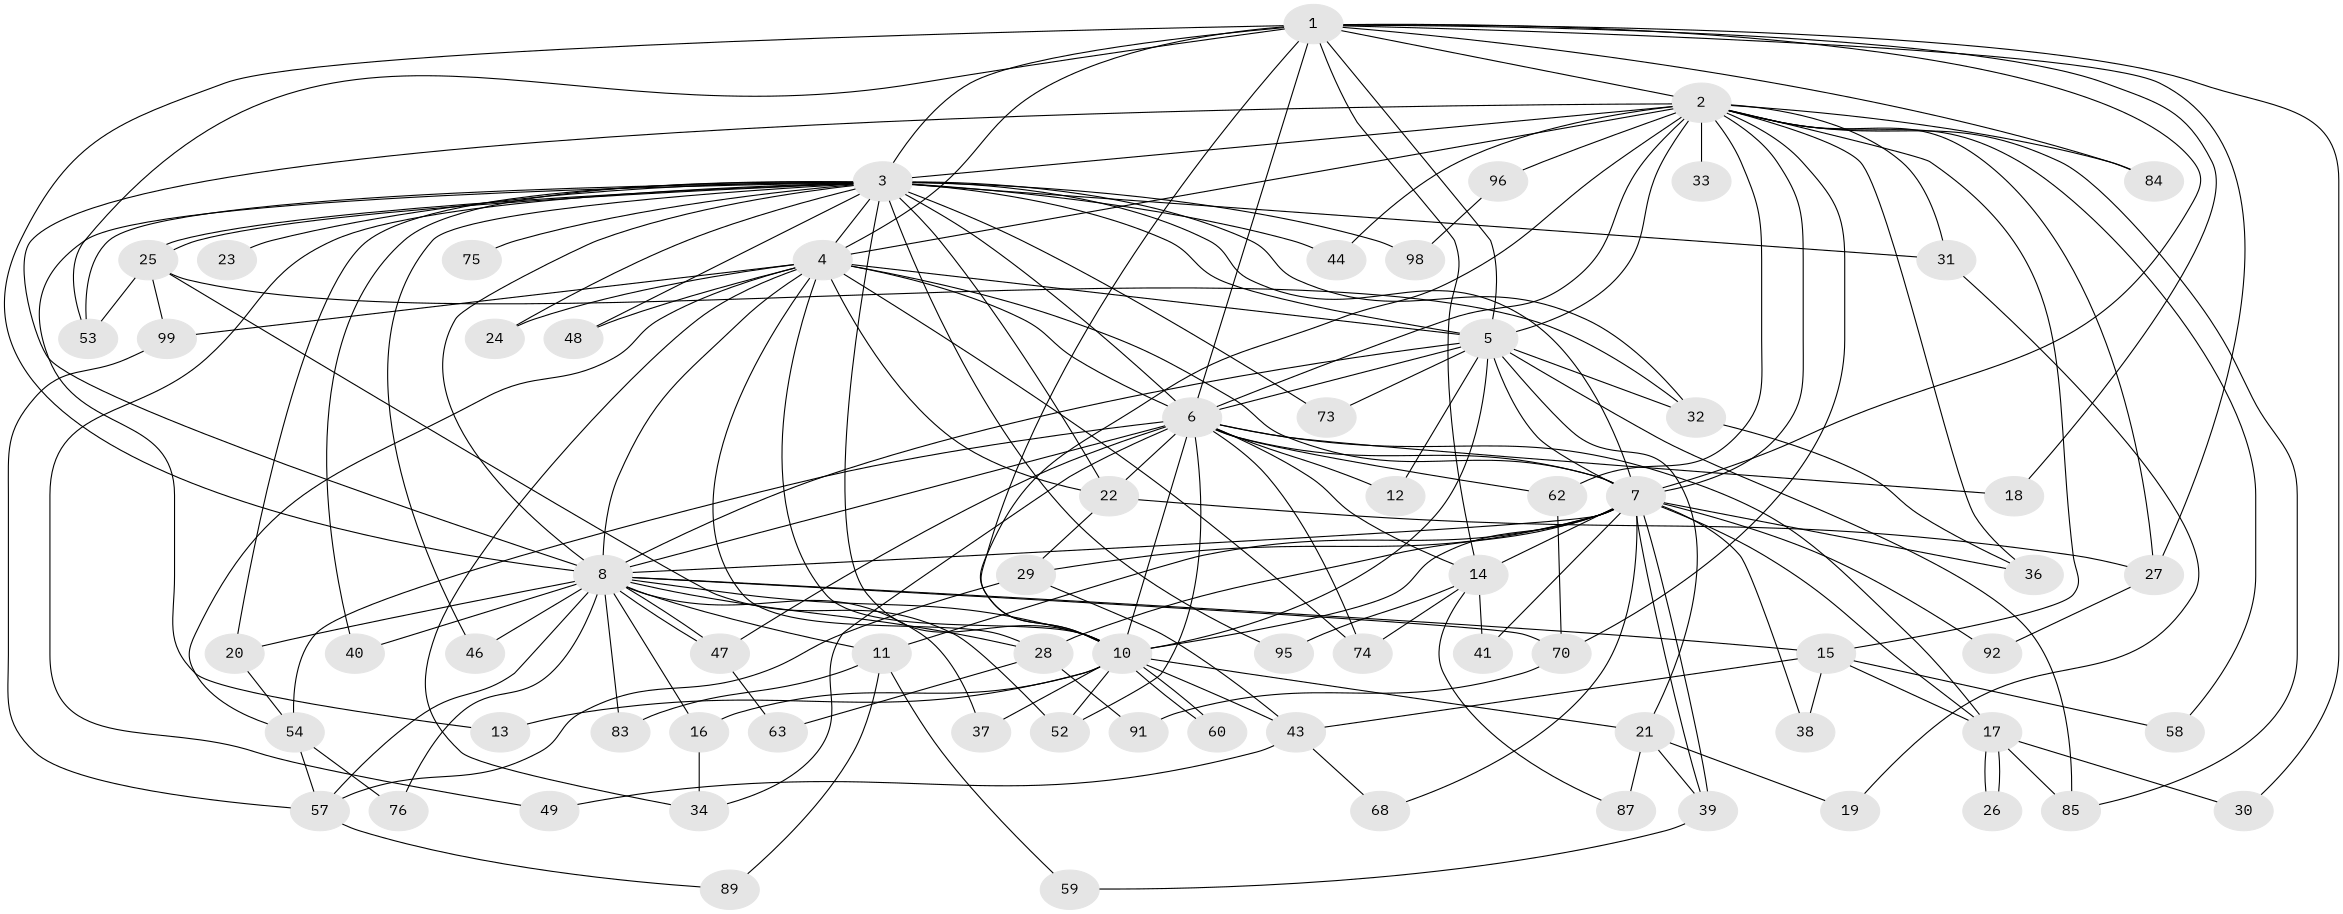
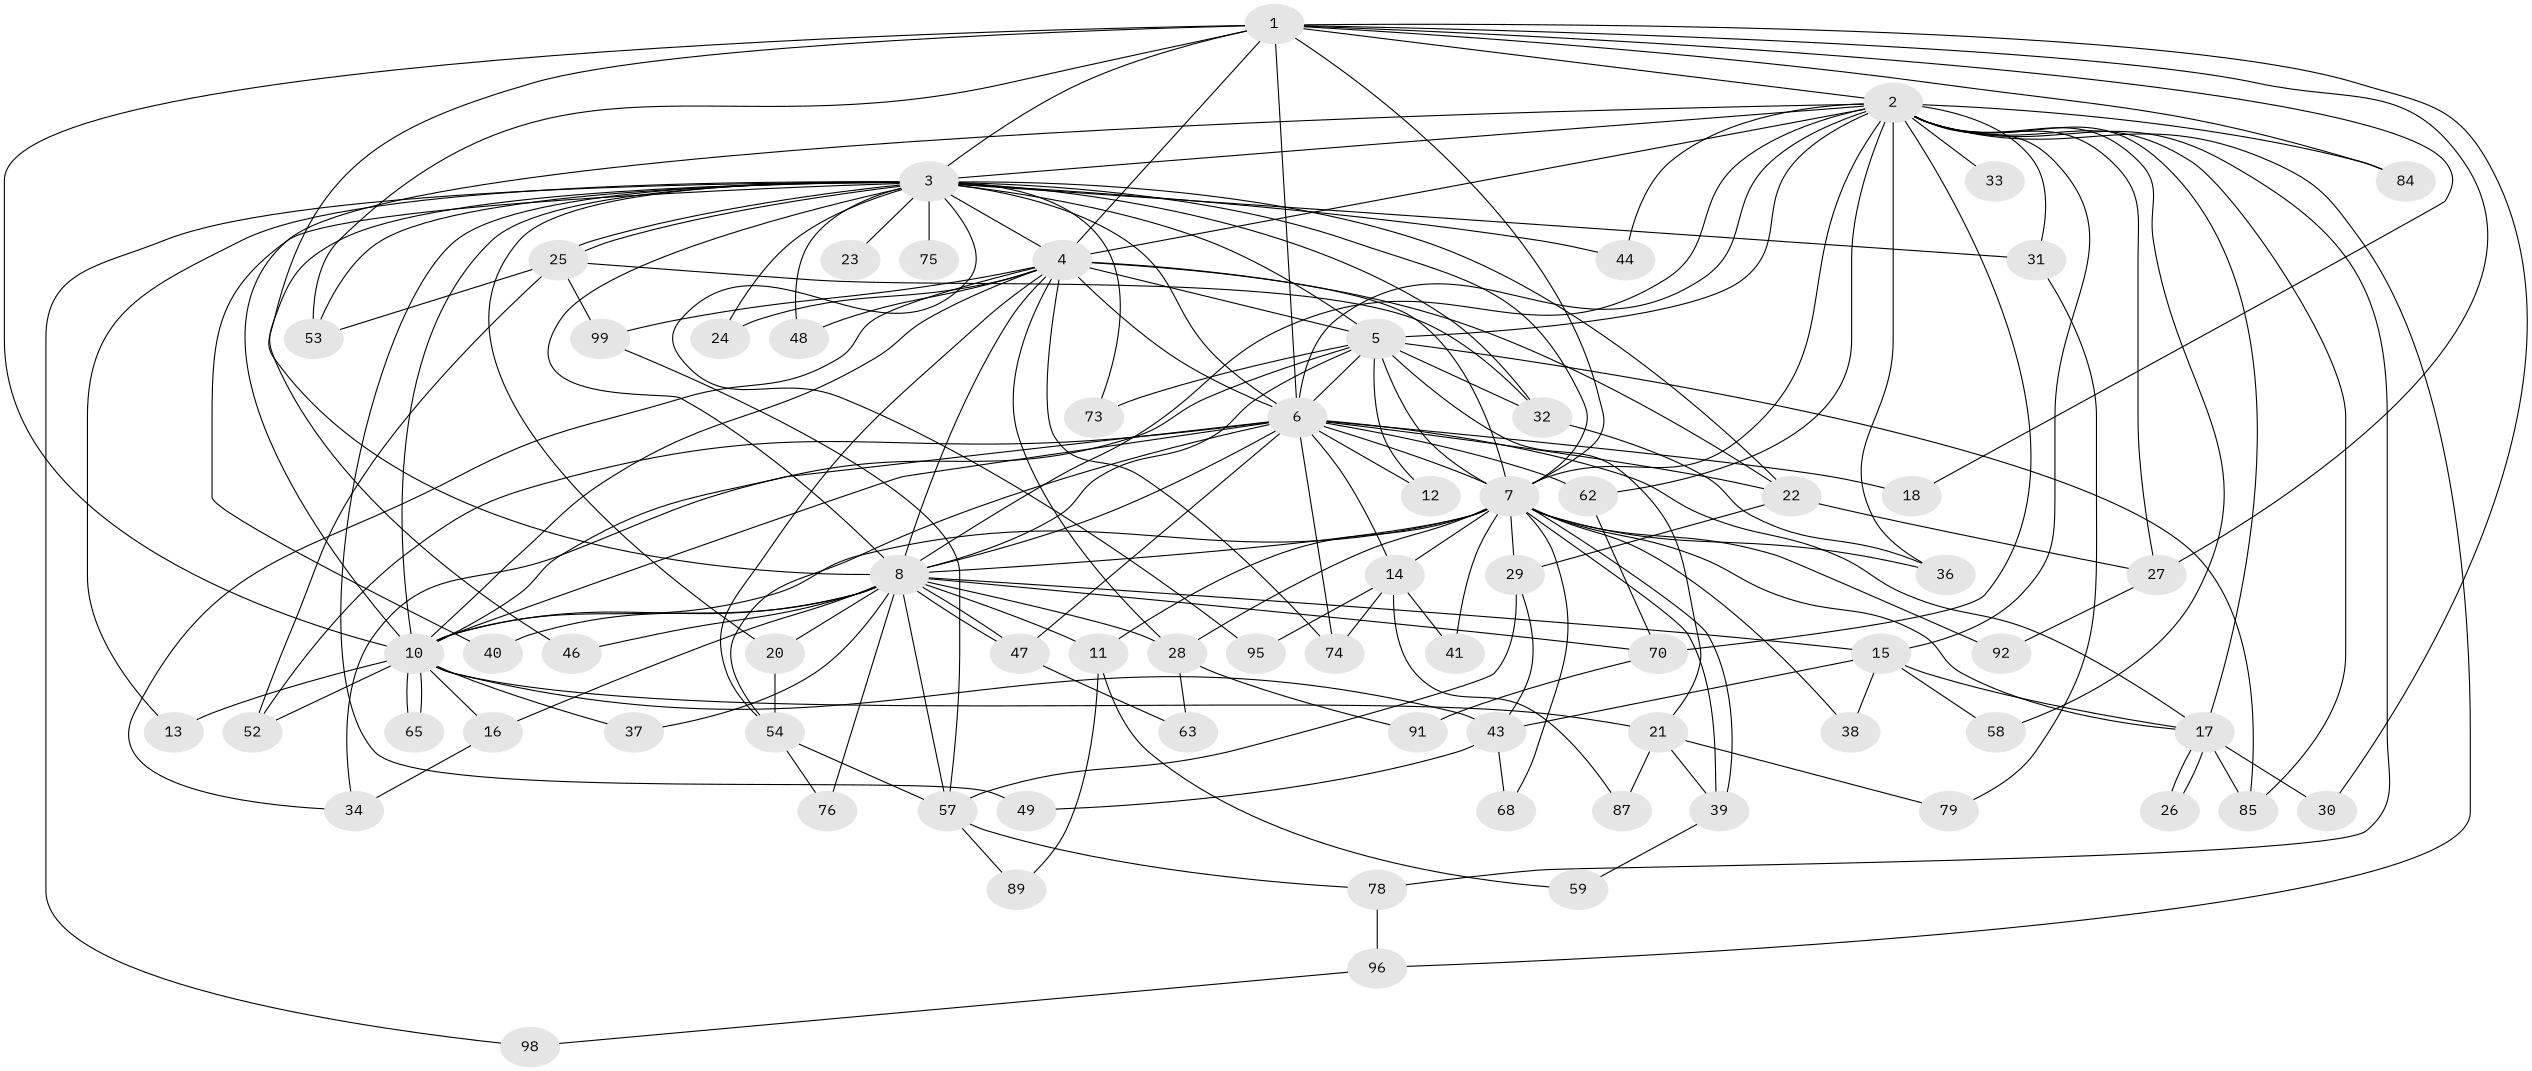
edge "1" -- "5": removed
edge "1" -- "14": removed
edge "2" -- "17": added
node "83": removed
node "60": label "60" -> "65"
node "19": label "19" -> "79"
node "78": added
